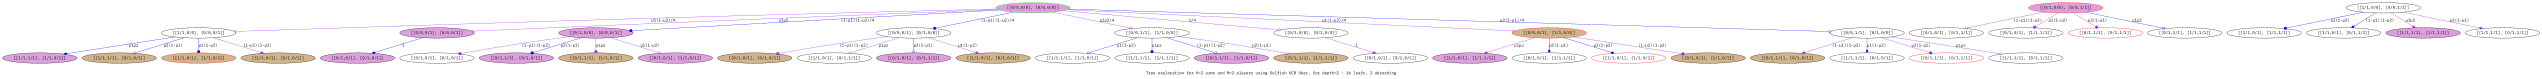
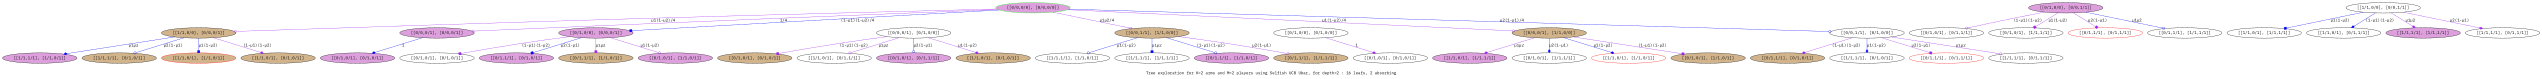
node "[[0/1,0/0], [0/0,1/1]]": color red -> black
edge "[[0/0,0/0], [0/0,0/0]]" -> "[[0/0,0/1], [0/0,0/1]]": label "µ1µ2" -> "1/4"
edge "[[0/0,0/0], [0/0,0/0]]" -> "[[0/0,0/1], [0/1,0/0]]": removed, label "(1-µ1)(1-µ2)/4"
edge "[[0/0,0/0], [0/0,0/0]]" -> "[[0/1,0/0], [0/1,0/0]]": removed, label "1/4"
node "[[1/1,0/0], [0/0,0/1]]": fillcolor white -> tan
node "[[0/0,1/1], [1/1,0/0]]": fillcolor white -> tan
node "[[0/0,0/1], [1/1,0/0]]": color red -> black
